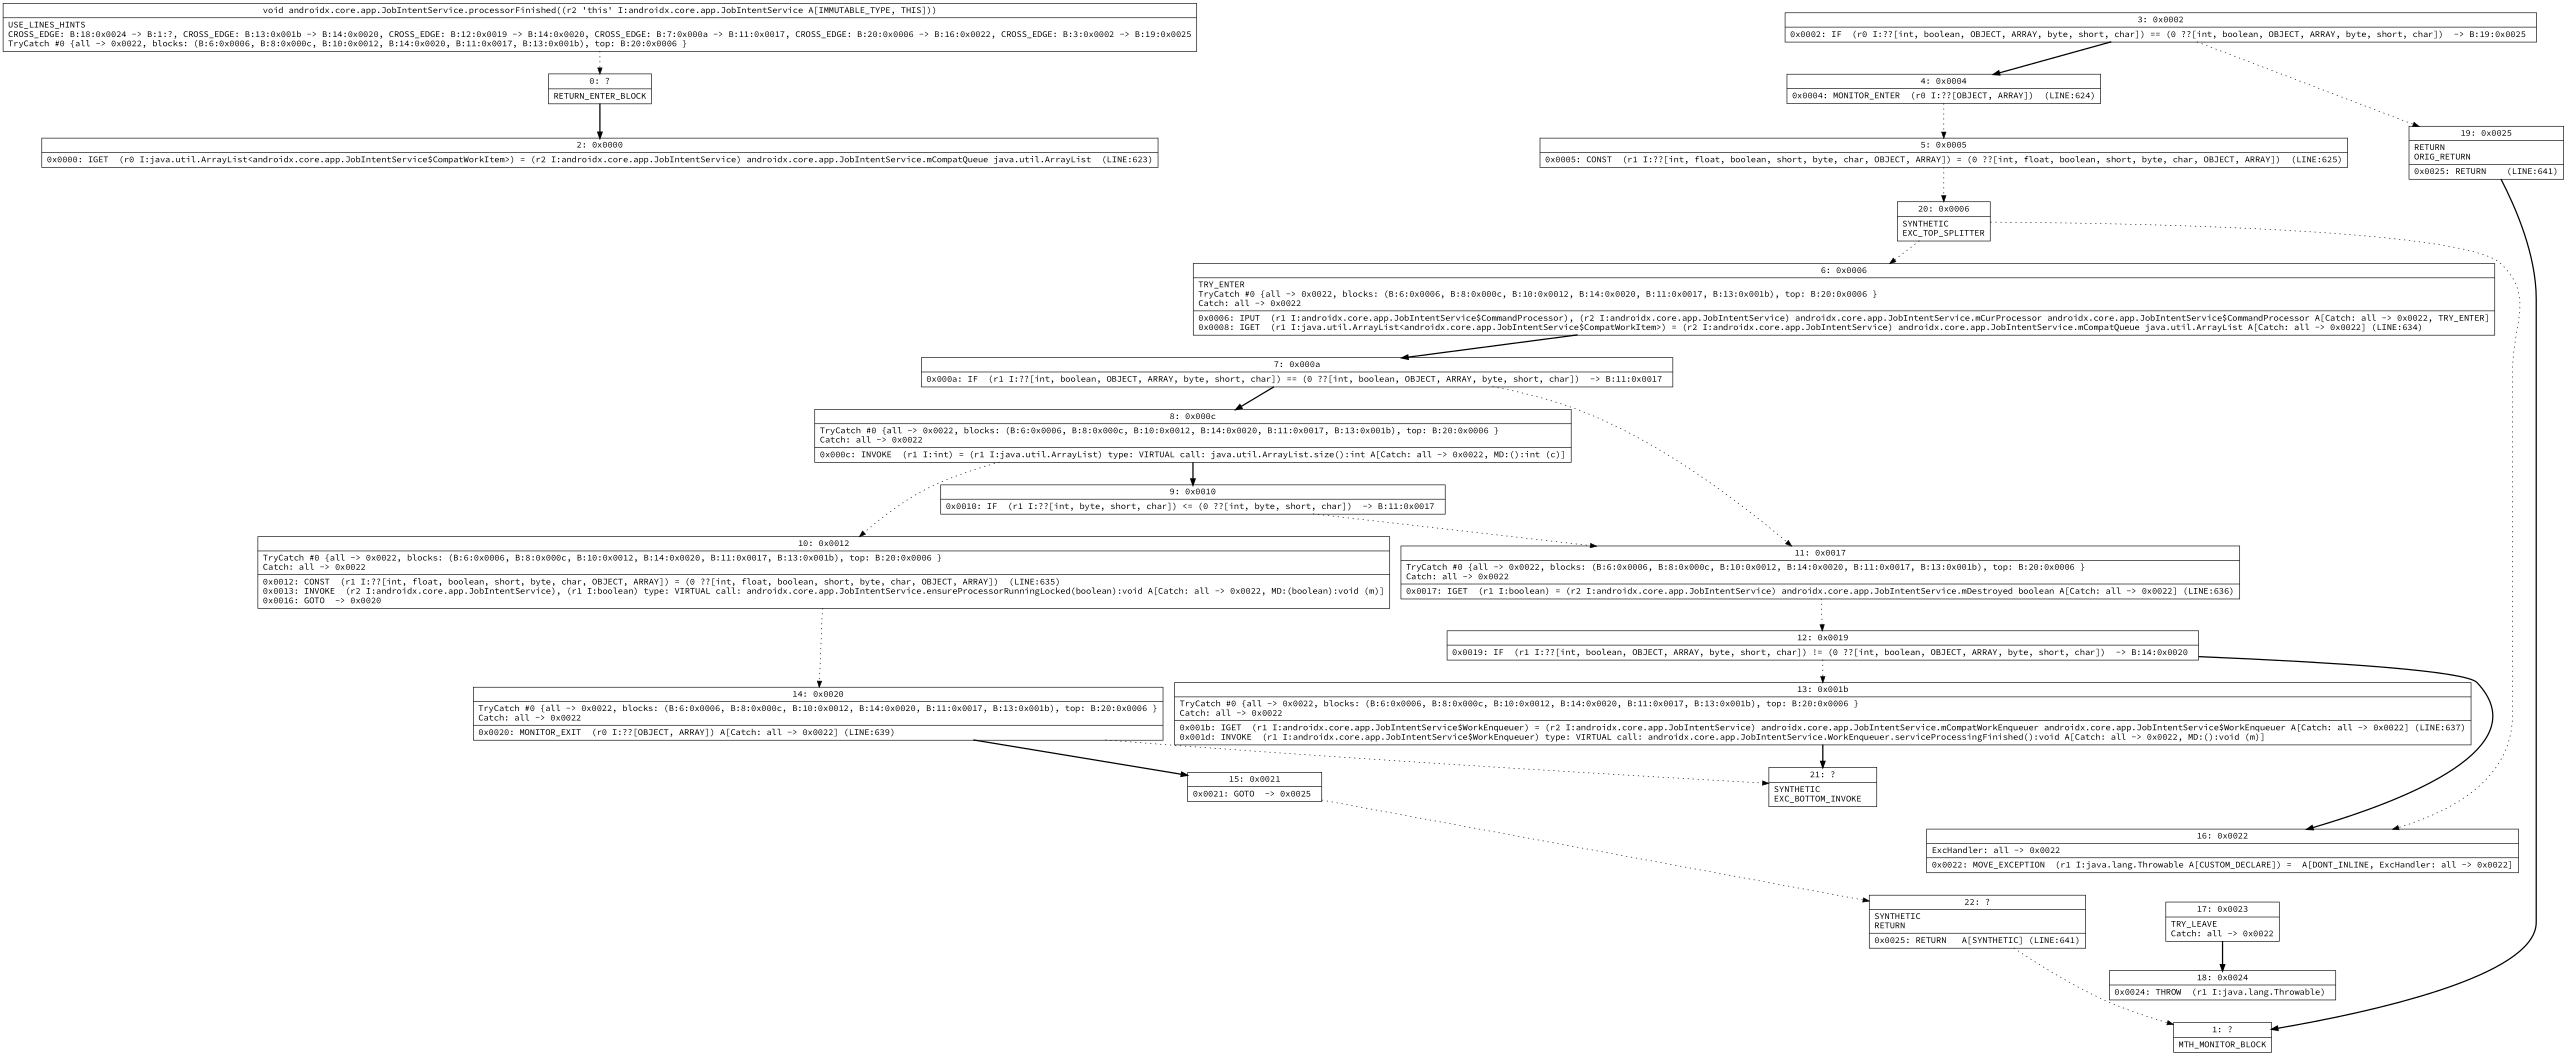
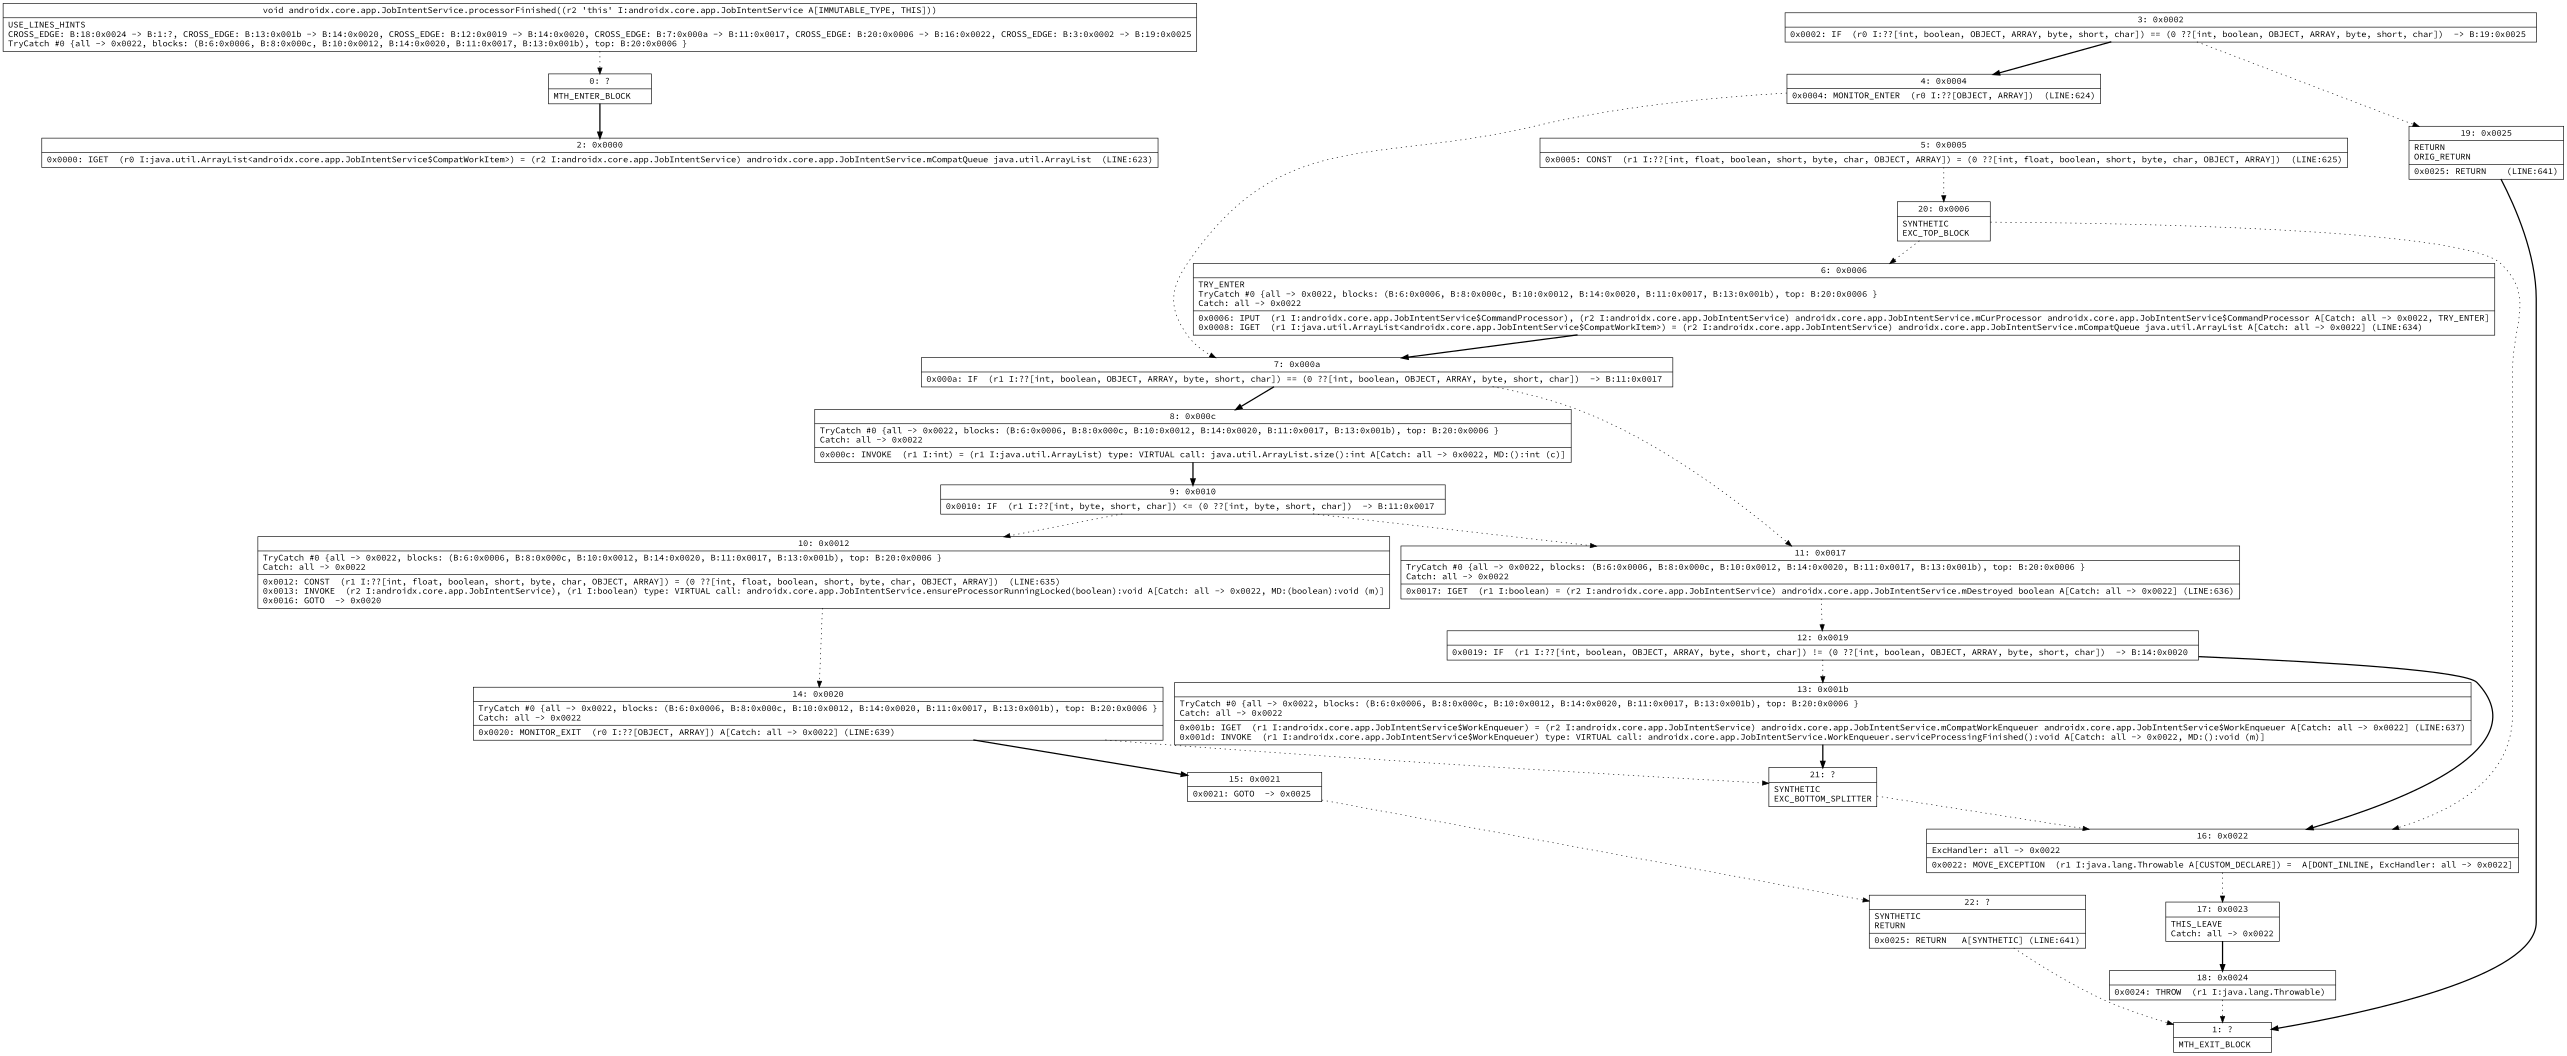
node "0: ?": text "RETURN_ENTER_BLOCK" -> "MTH_ENTER_BLOCK"
edge "4: 0x0004" -> "5: 0x0005": now "4: 0x0004" -> "7: 0x000a"
node "20: 0x0006": text "EXC_TOP_SPLITTER" -> "EXC_TOP_BLOCK"
edge "8: 0x000c" -> "10: 0x0012": now "9: 0x0010" -> "10: 0x0012"
node "21: ?": text "EXC_BOTTOM_INVOKE" -> "EXC_BOTTOM_SPLITTER"
edge "21: ?" -> "16: 0x0022": added
edge "16: 0x0022" -> "17: 0x0023": added
node "17: 0x0023": text "TRY_LEAVE" -> "THIS_LEAVE"
edge "18: 0x0024" -> "1: ?": added
node "1: ?": text "MTH_MONITOR_BLOCK" -> "MTH_EXIT_BLOCK"
